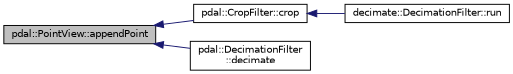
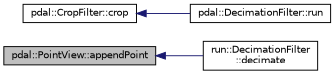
node "decimate::DecimationFilter::run": label "decimate::DecimationFilter::run" -> "pdal::DecimationFilter::run"
edge "pdal::CropFilter::crop" -> "pdal::PointView::appendPoint": removed
node "pdal::DecimationFilter ::decimate": label "pdal::DecimationFilter ::decimate" -> "run::DecimationFilter ::decimate"
